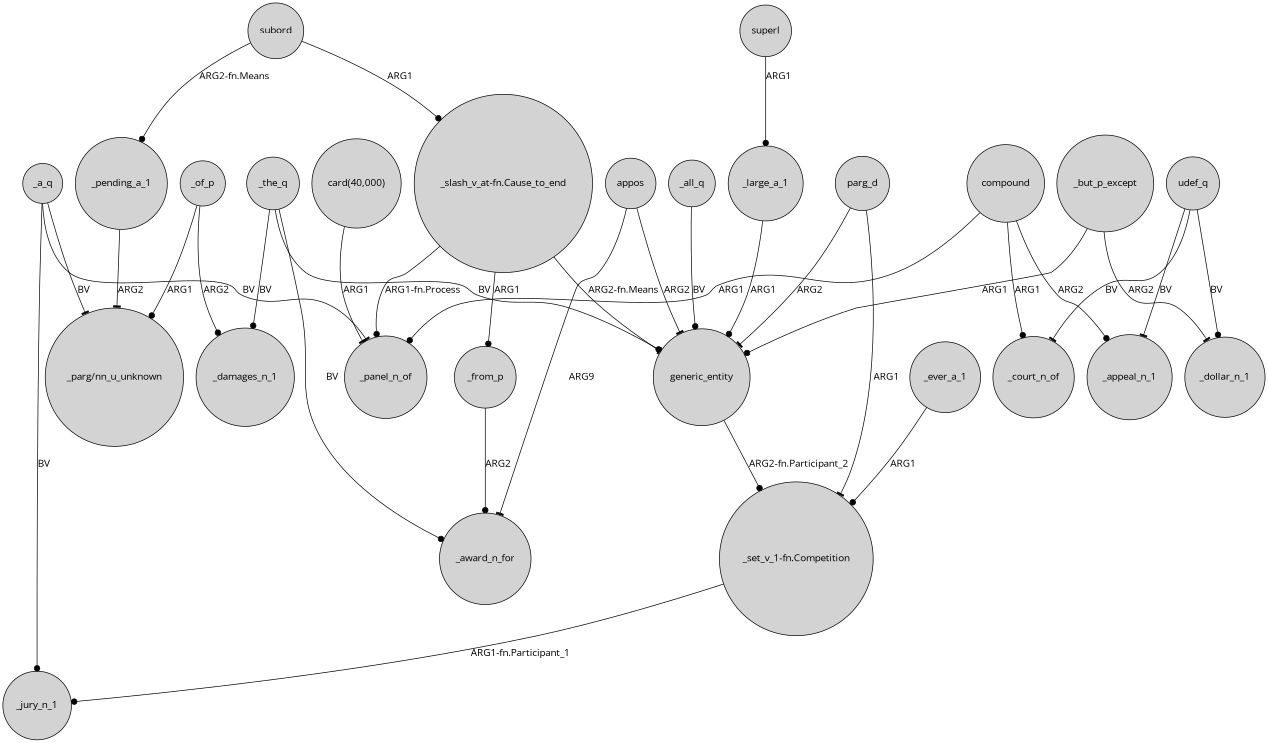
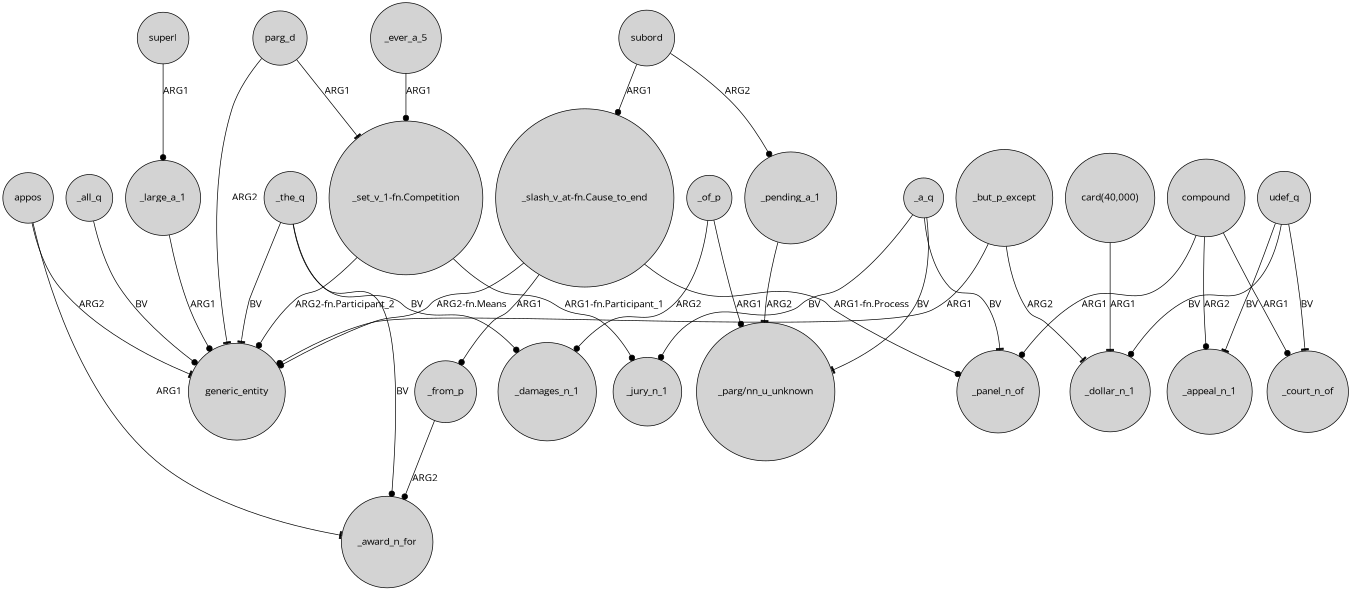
edge "subord" -> "_pending_a_1": label "ARG2-fn.Means" -> "ARG2"
edge "_the_q" -> "generic_entity": arrowhead dot -> tee
edge "card(40,000)" -> "_panel_n_of": now "card(40,000)" -> "_dollar_n_1"
edge "_slash_v_at-fn.Cause_to_end" -> "generic_entity": arrowhead tee -> dot
edge "appos" -> "_award_n_for": label "ARG9" -> "ARG1"
node "_ever_a_1": label "_ever_a_1" -> "_ever_a_5"
edge "generic_entity" -> "_set_v_1-fn.Competition": reversed
